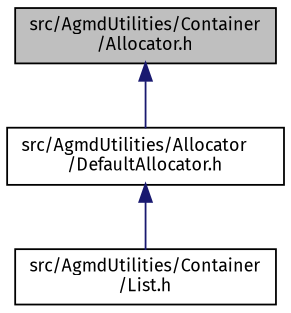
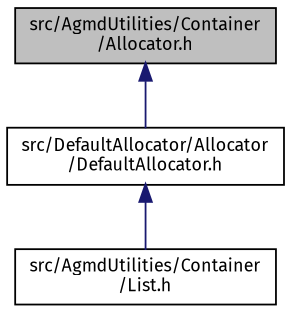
node "src/AgmdUtilities/Allocator /DefaultAllocator.h": label "src/AgmdUtilities/Allocator /DefaultAllocator.h" -> "src/DefaultAllocator/Allocator /DefaultAllocator.h"
